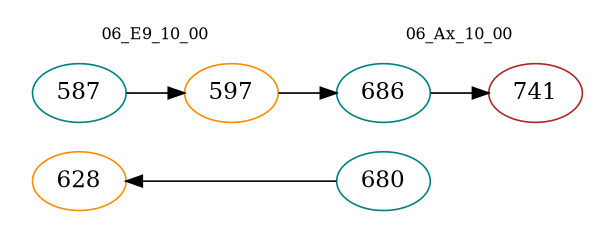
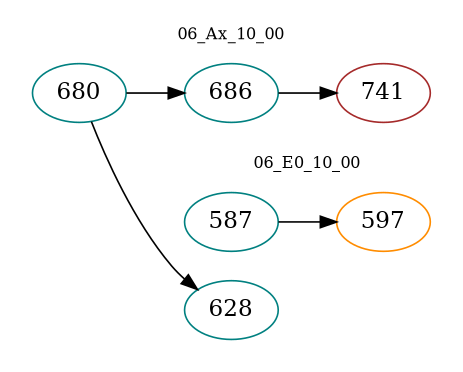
cluster "06_E9_10_00": label "06_E9_10_00" -> "06_E0_10_00"
edge "597" -> "686": now "680" -> "686"
node "628": color darkorange -> teal
